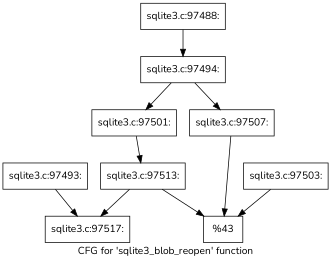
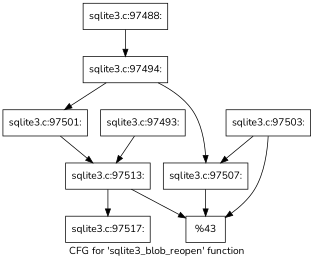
edge "sqlite3.c:97503:" -> "sqlite3.c:97507:": added
edge "sqlite3.c:97493:" -> "sqlite3.c:97517:": now "sqlite3.c:97493:" -> "sqlite3.c:97513:"
